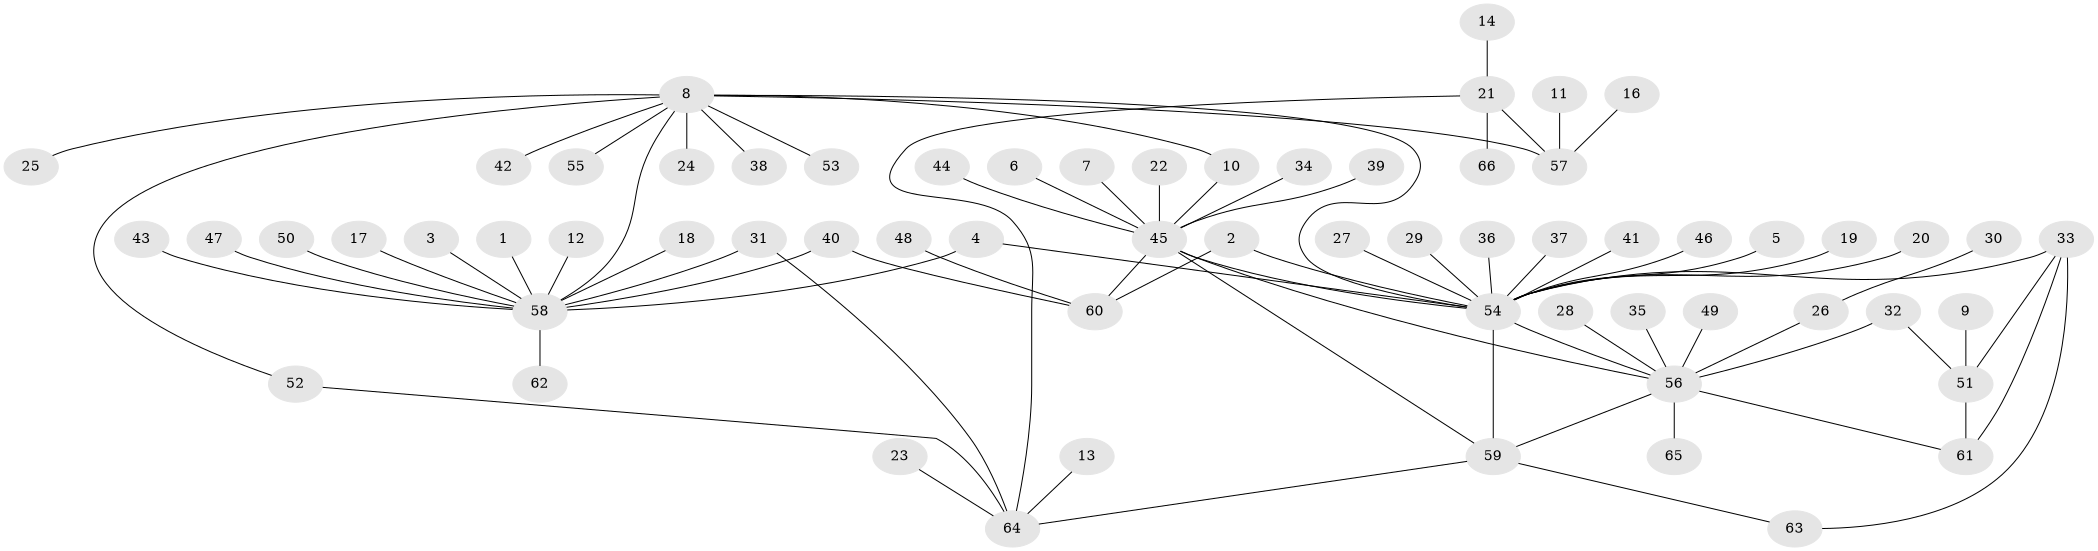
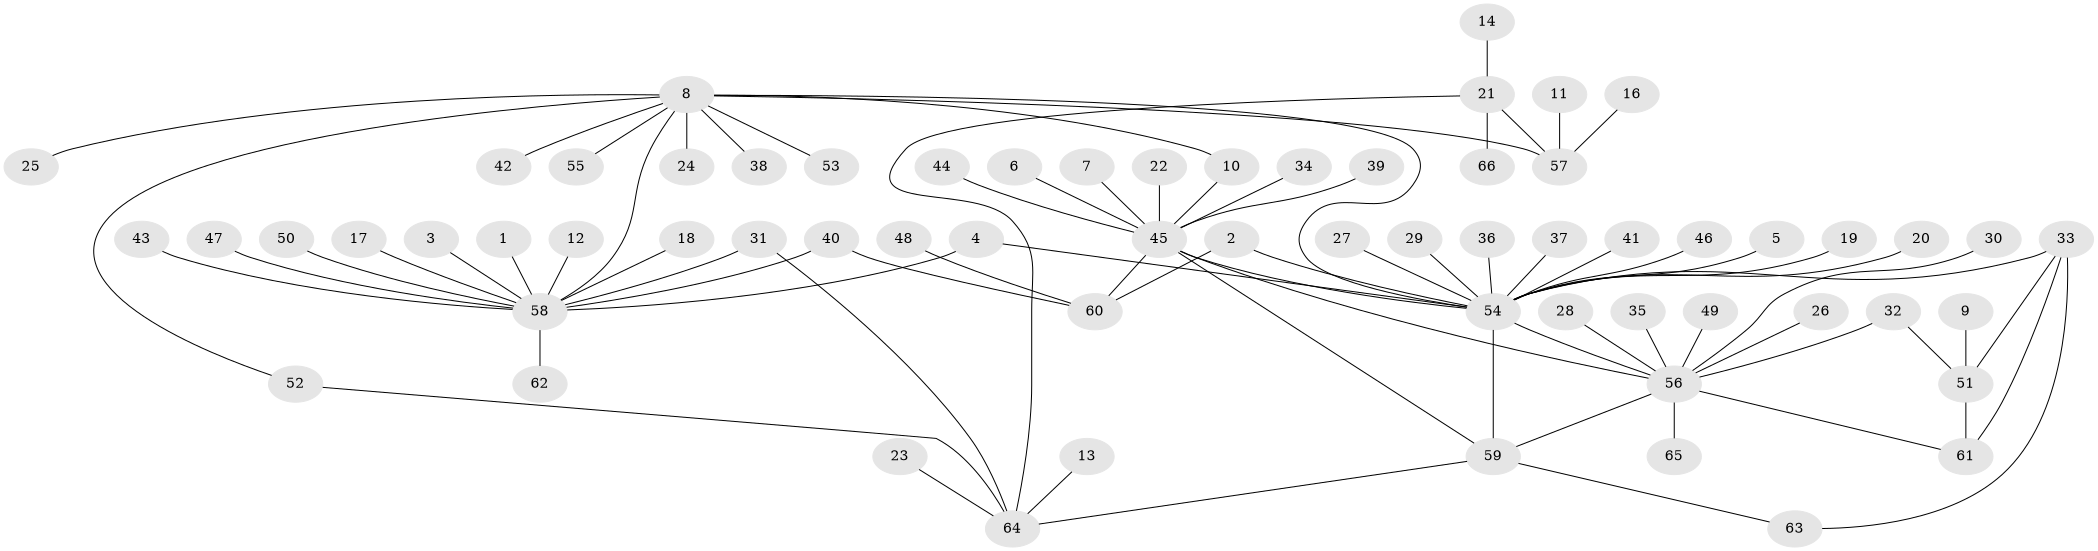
edge "30" -- "26": now "30" -- "56"
